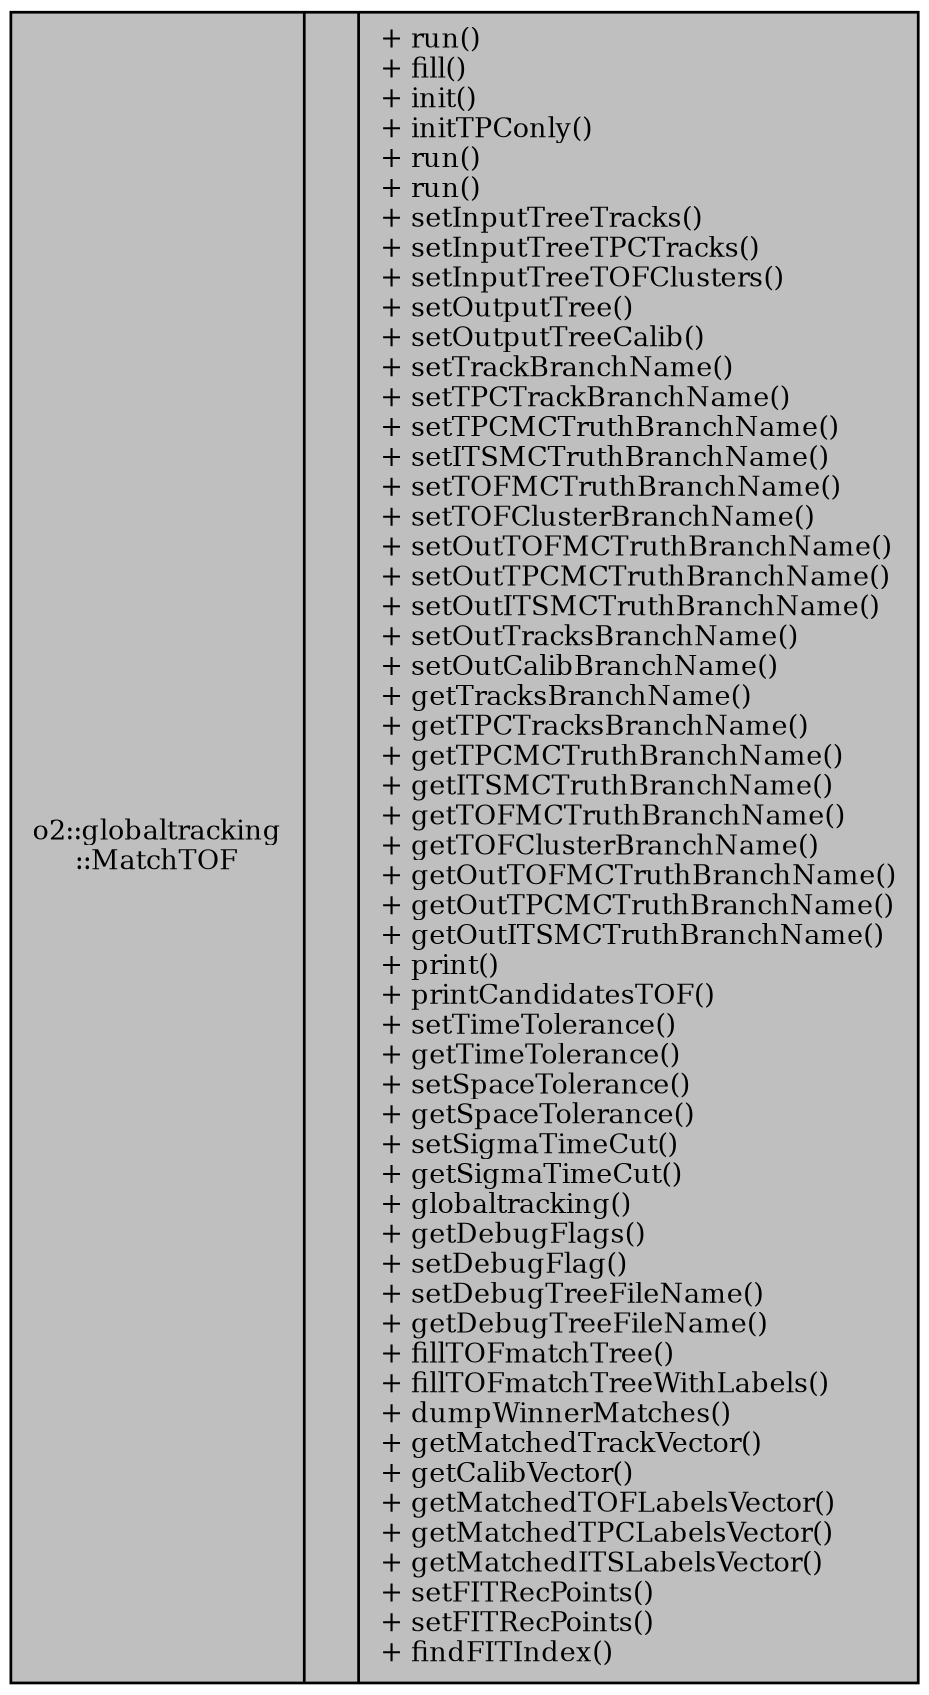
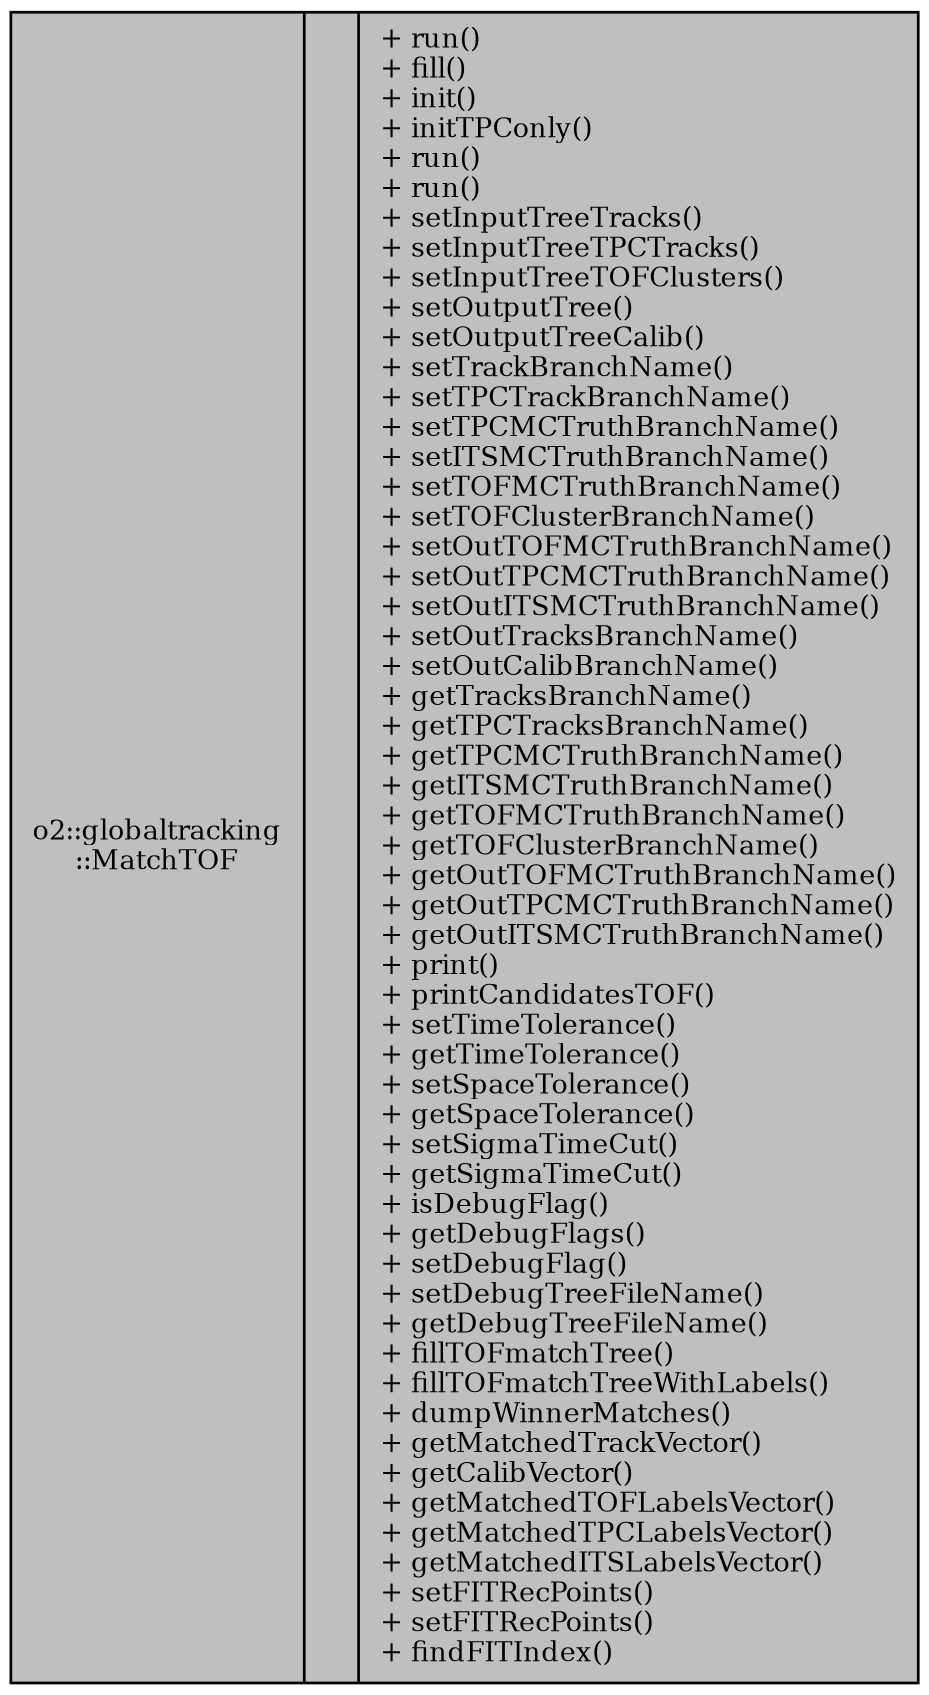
node "o2::globaltracking": text "+ globaltracking()" -> "+ isDebugFlag()"
